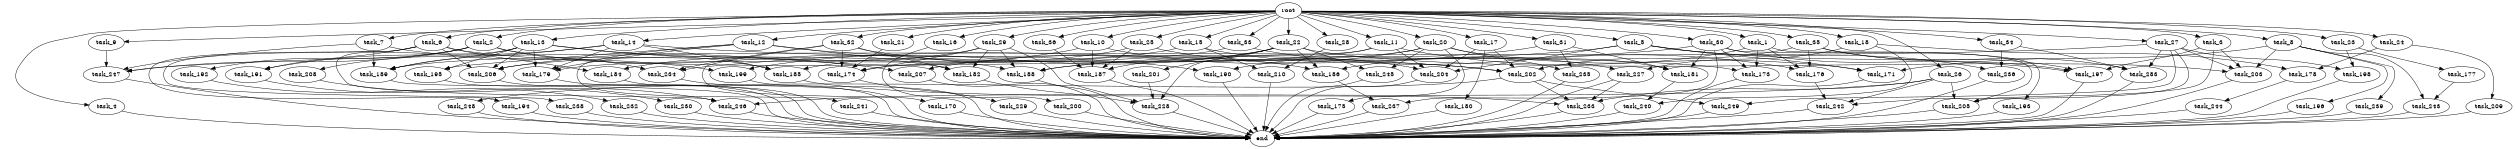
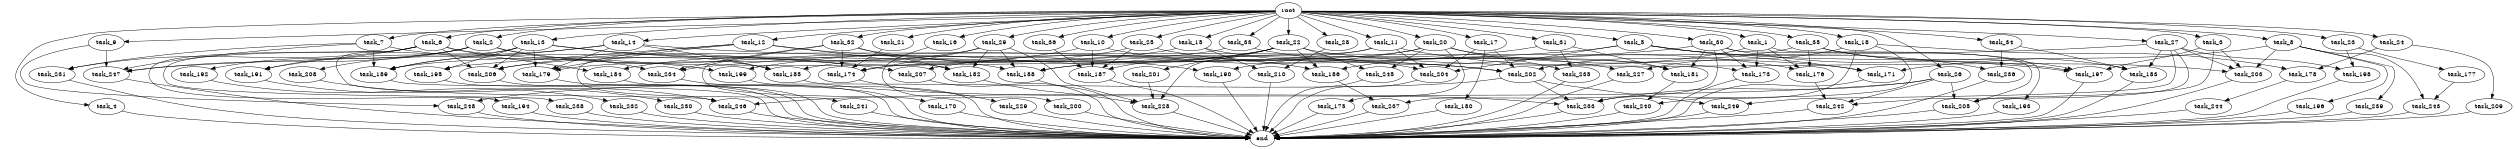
node "task_231": added
node "task_283": label "task_283" -> "task_183"
edge "task_227" -> "task_233": now "task_18" -> "task_233"
edge "task_9" -> "task_248": added
